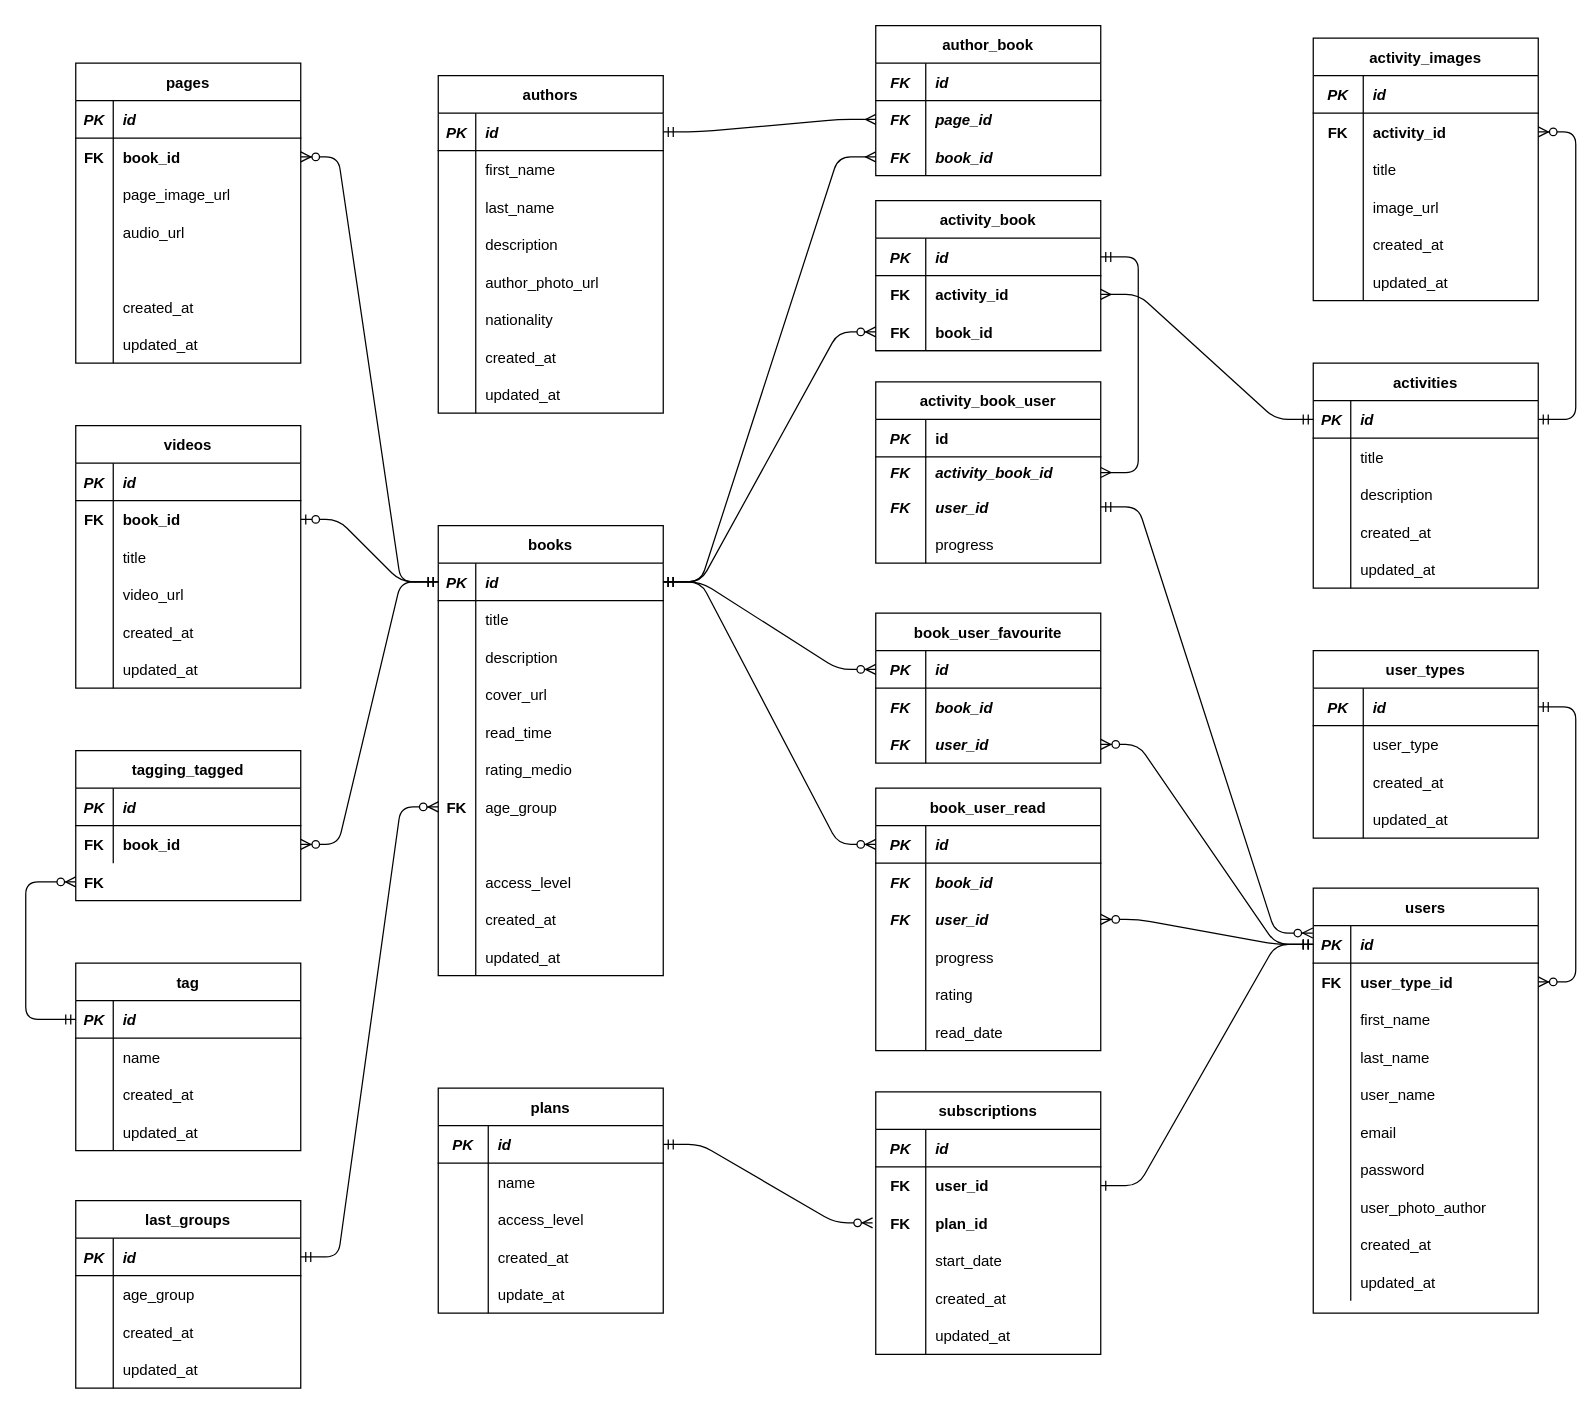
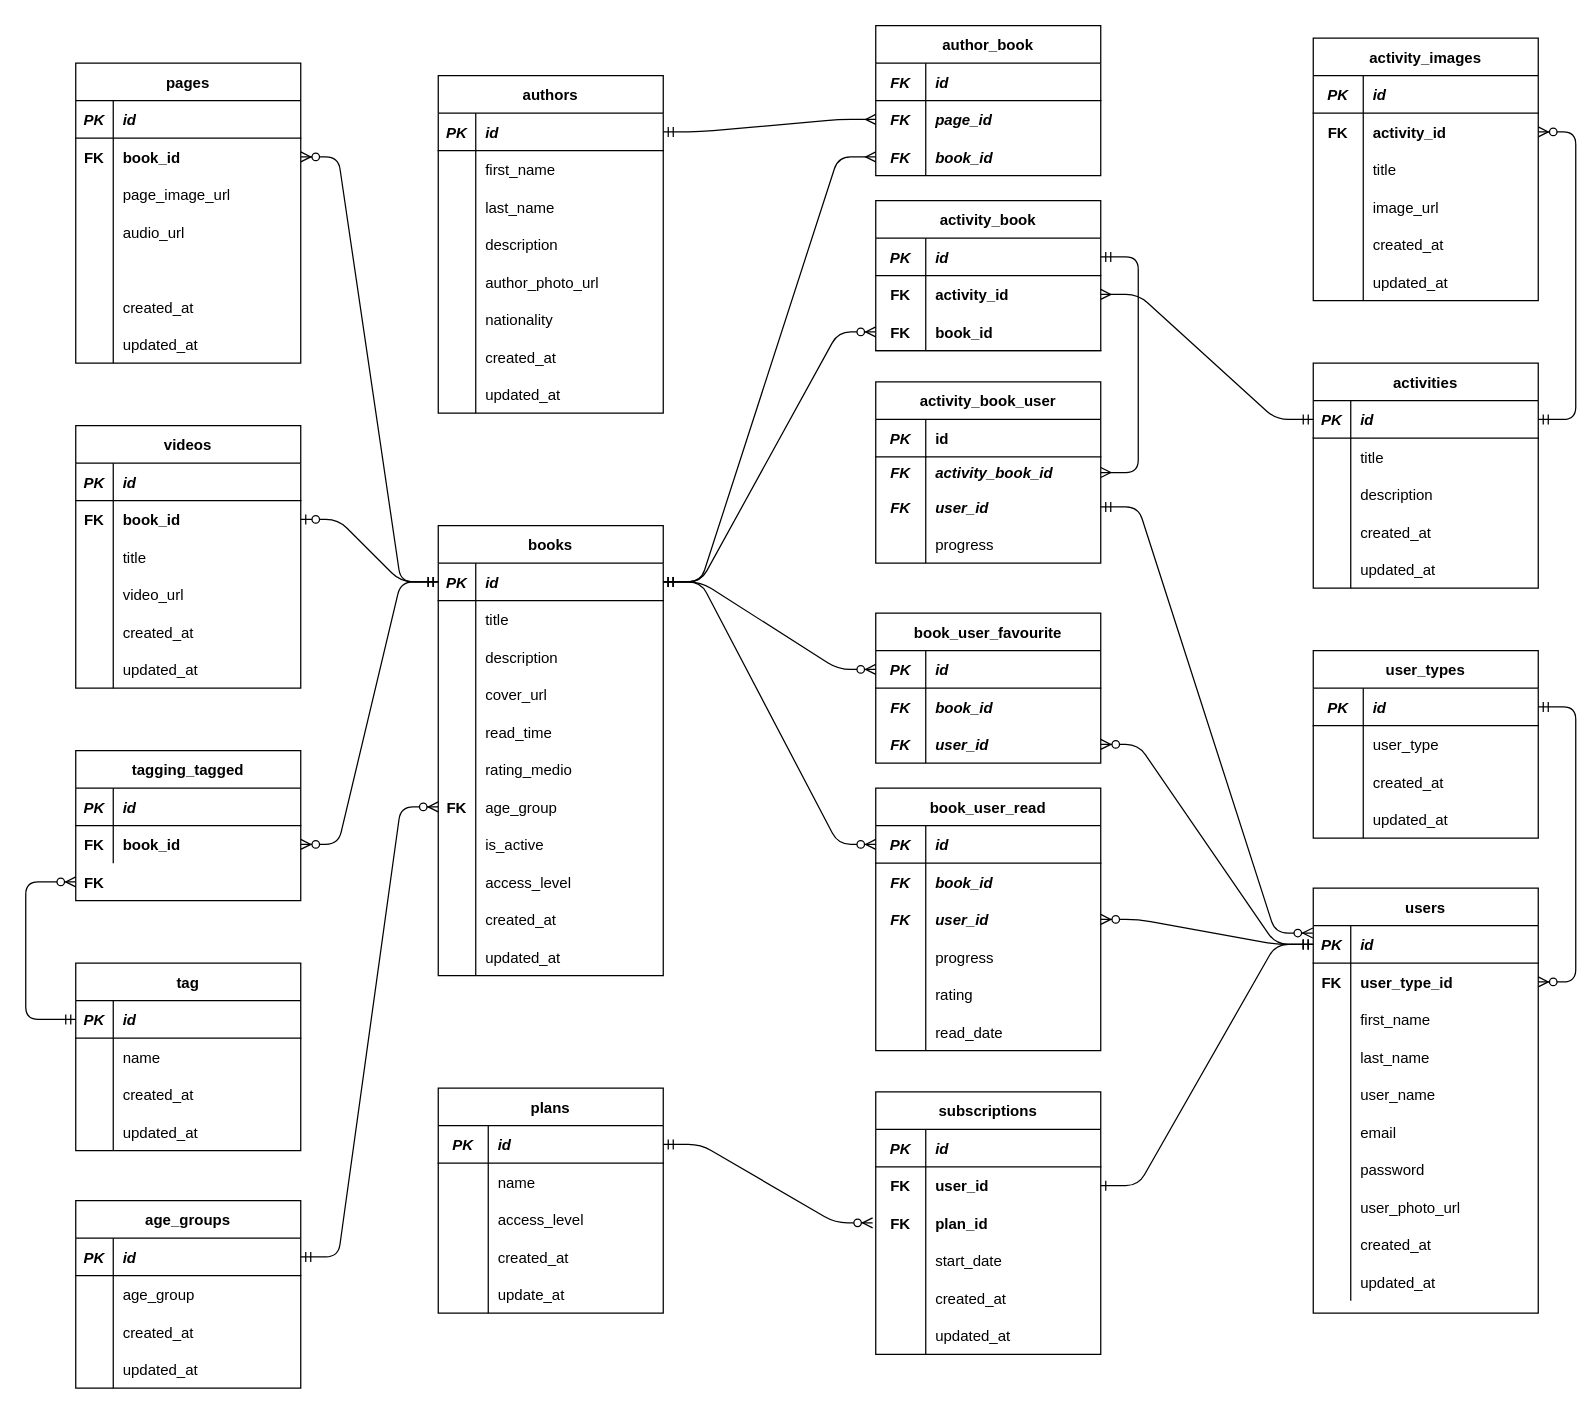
node "is_active": added
node "user_photo_author": label "user_photo_author" -> "user_photo_url"
node "last_groups": label "last_groups" -> "age_groups"
